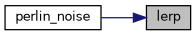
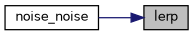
node "perlin_noise": label "perlin_noise" -> "noise_noise"
